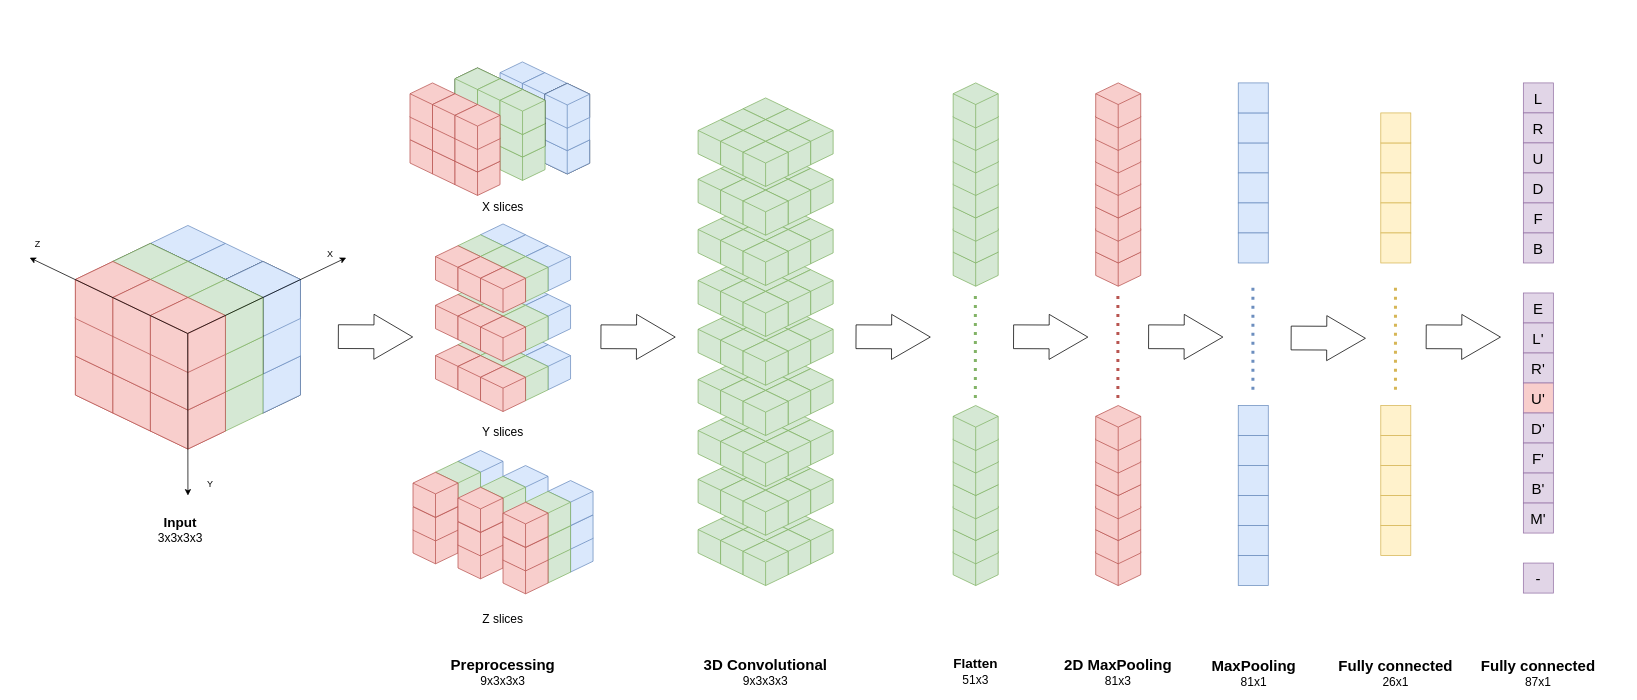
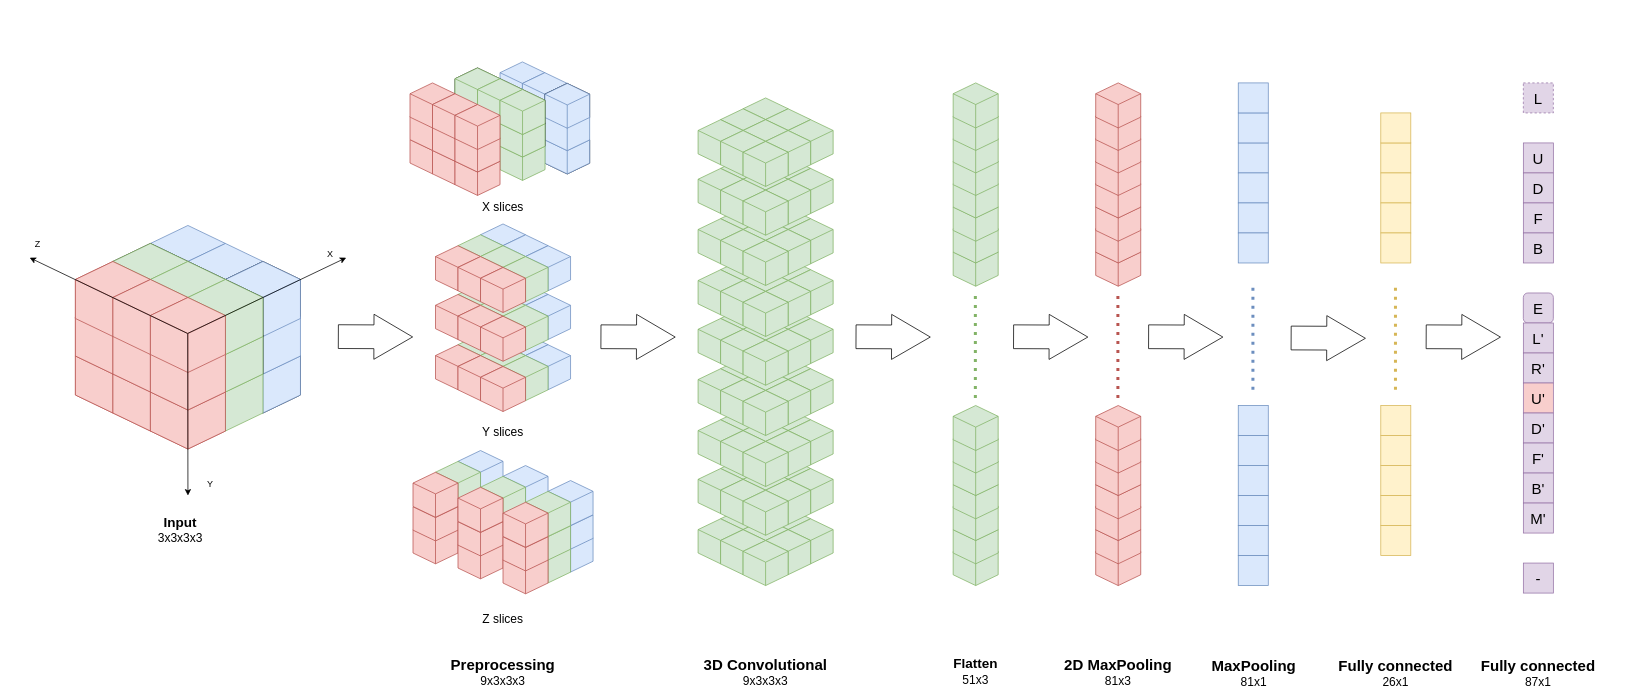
node "L": style solid -> dashed
node "R": removed
node "E": shape rectangle -> rounded rectangle
